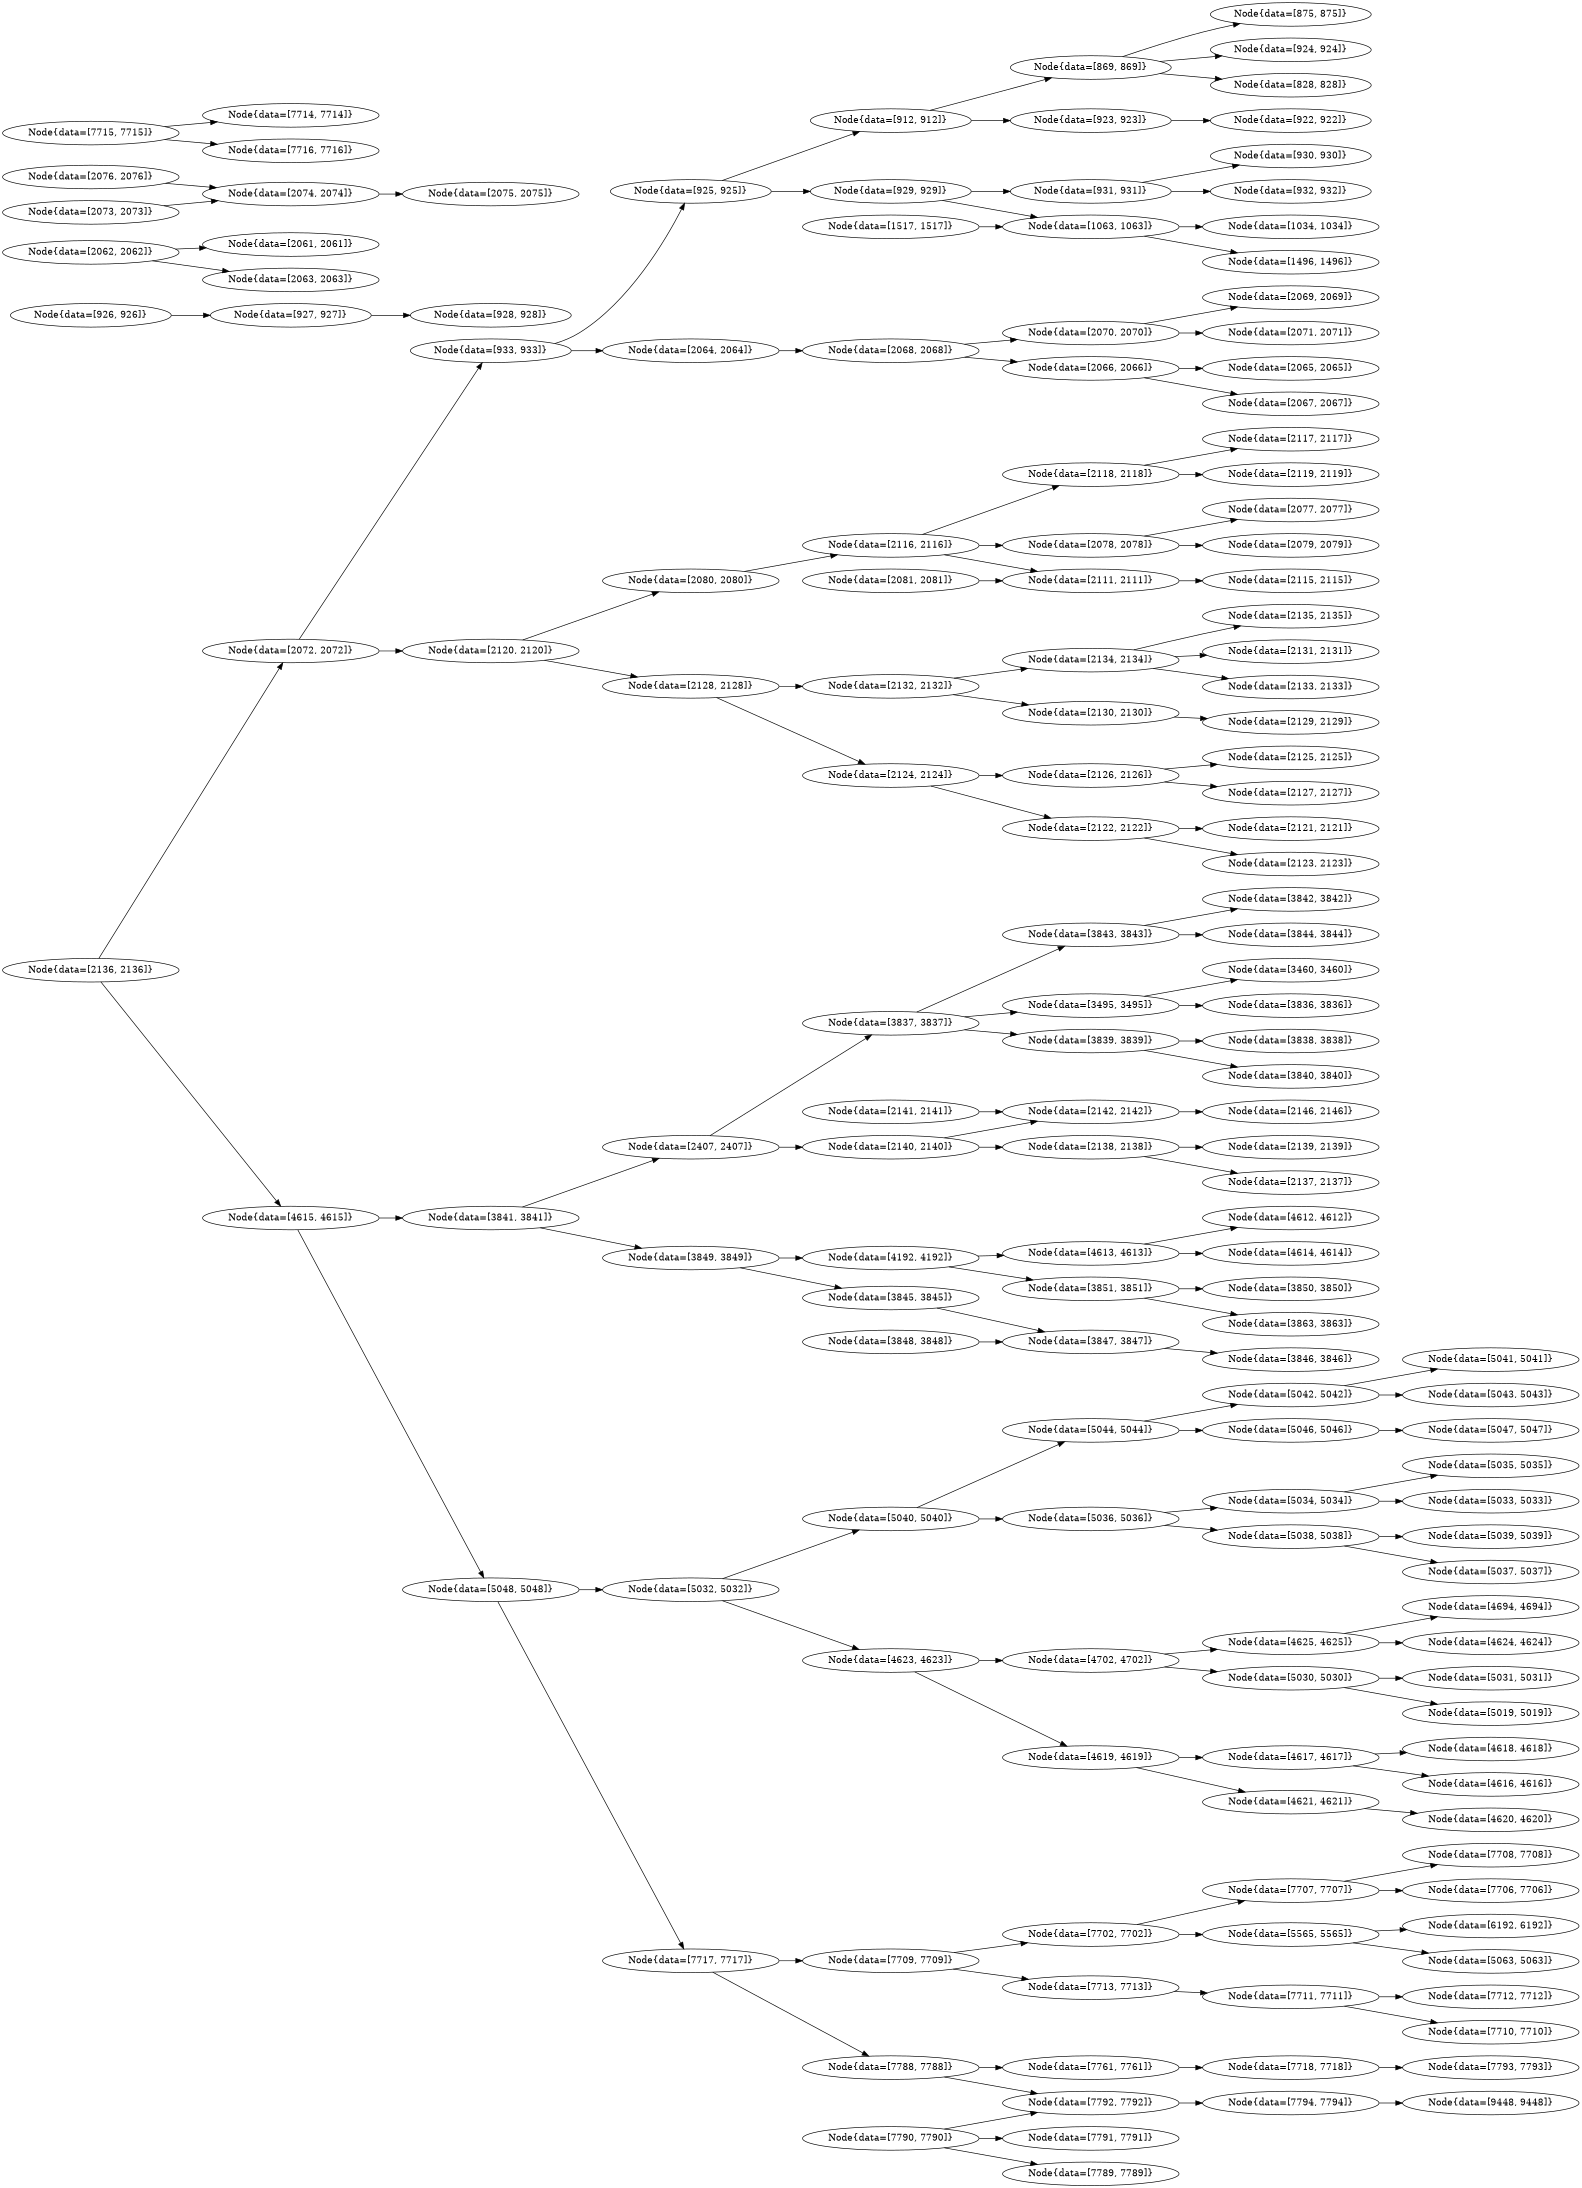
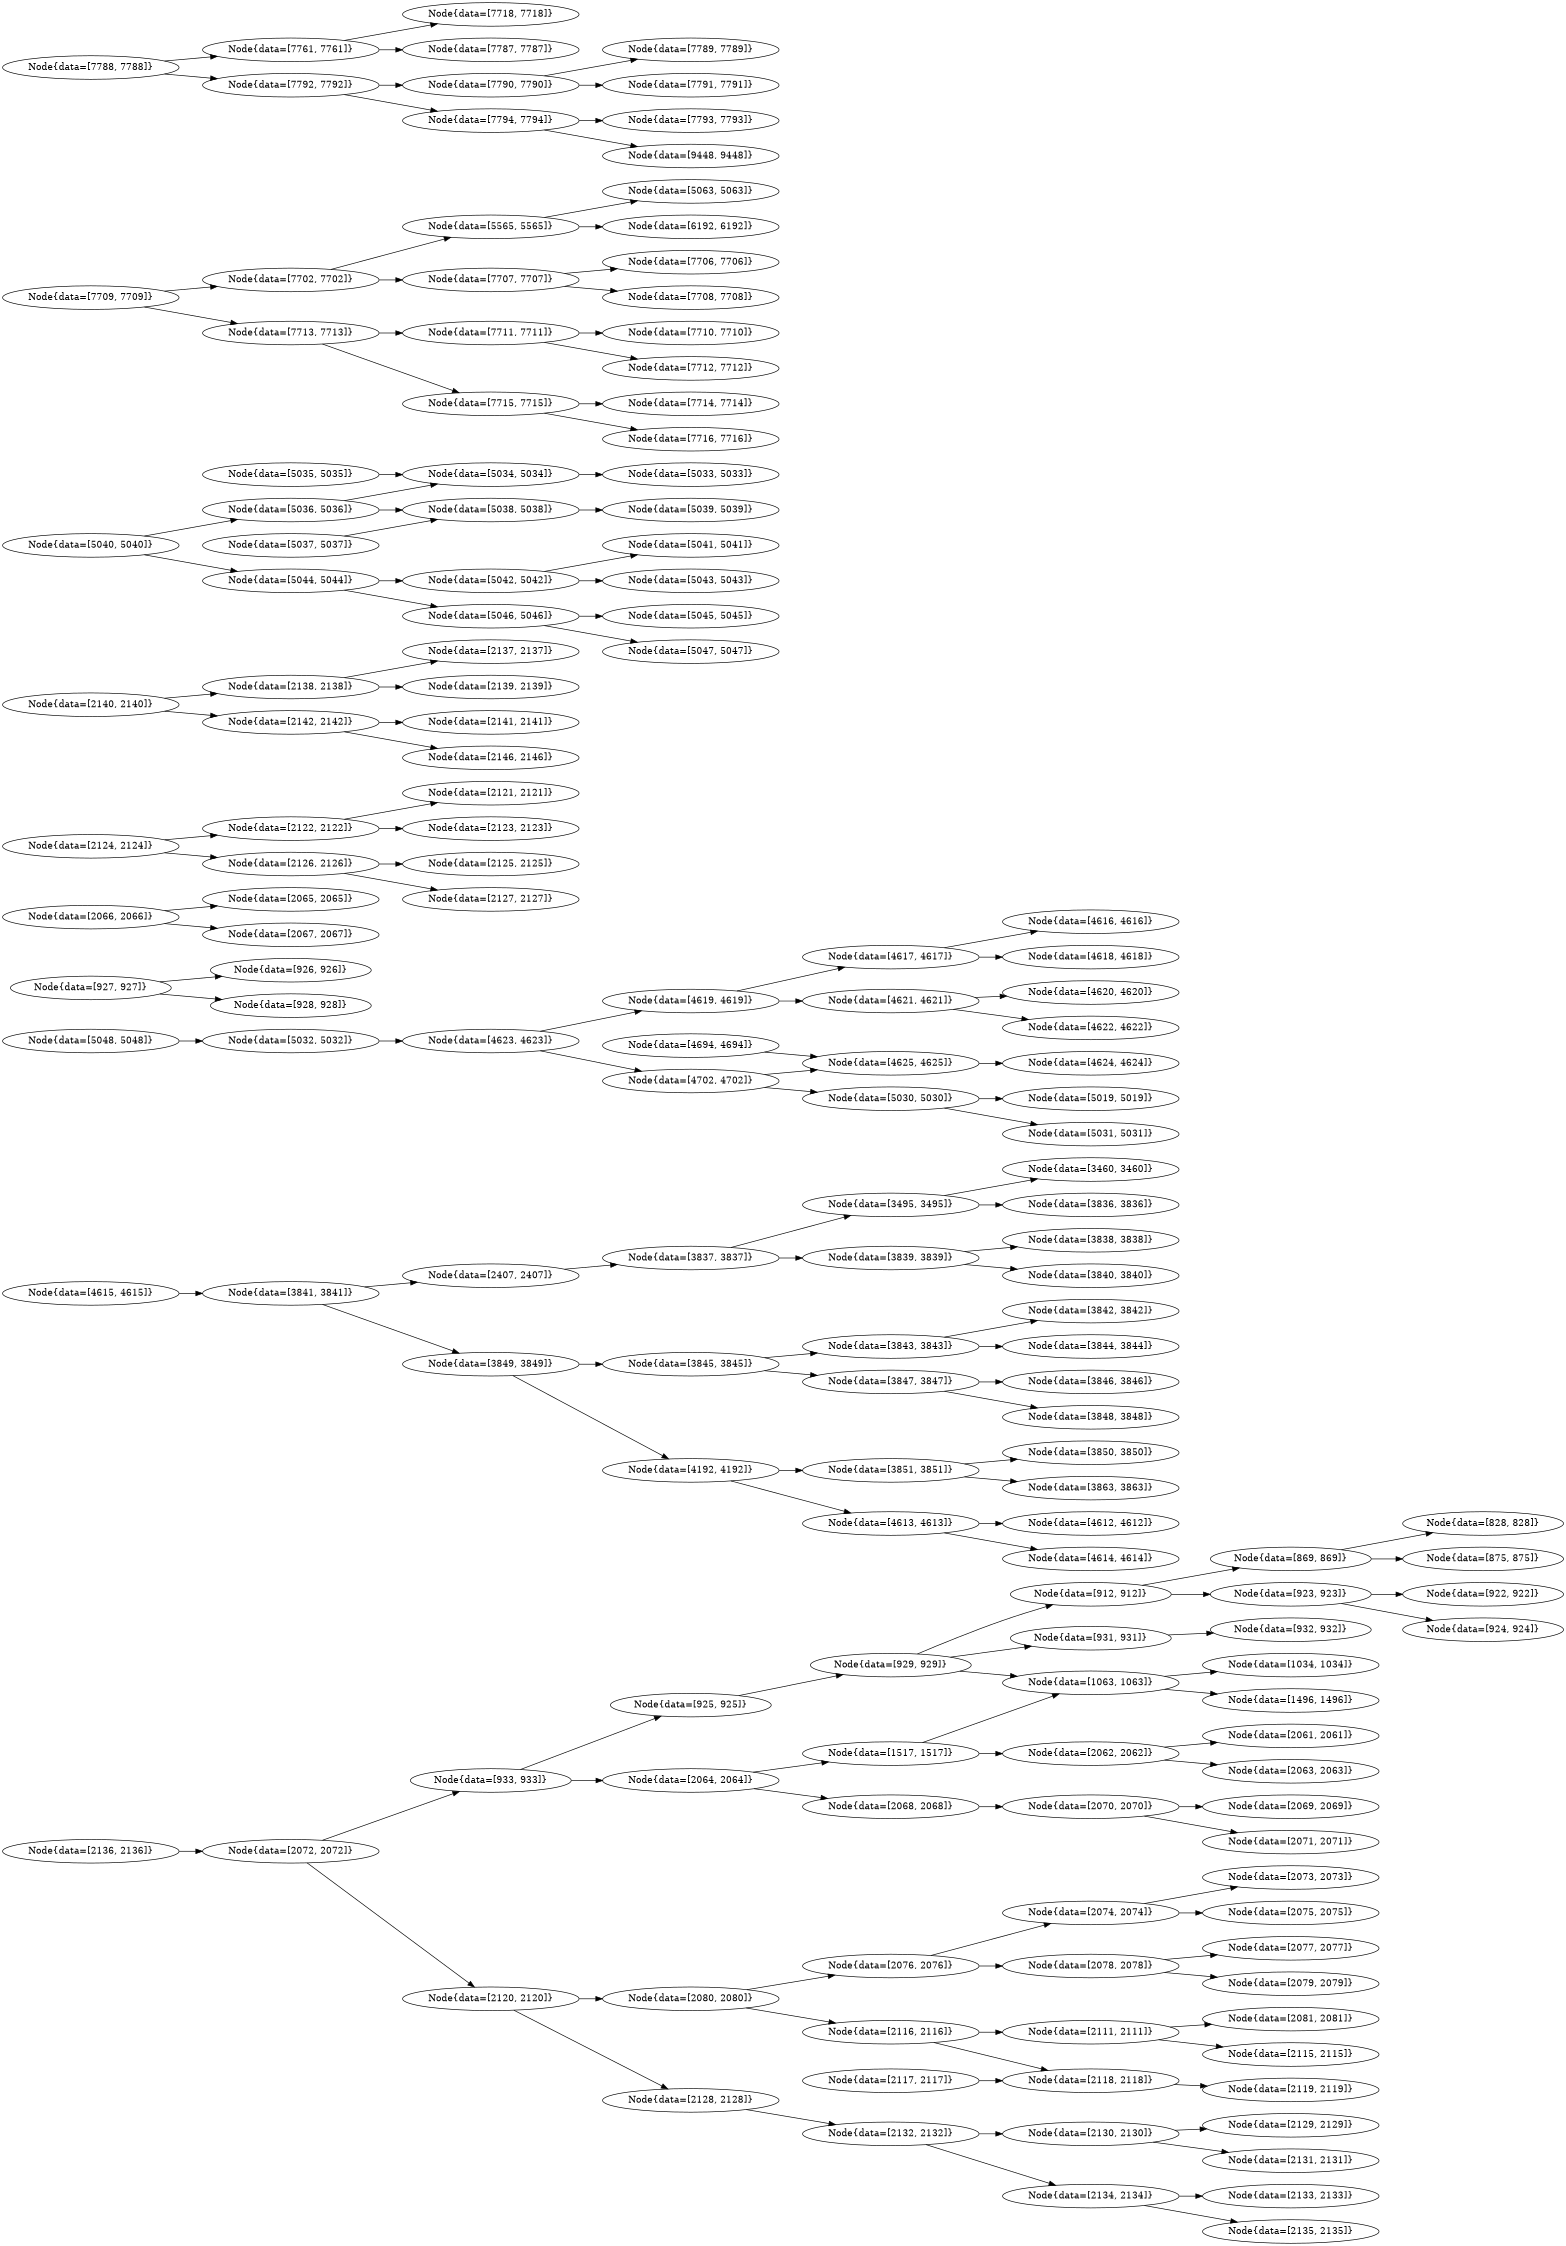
node "Node{data=[7787, 7787]}": added
edge "Node{data=[869, 869]}" -> "Node{data=[924, 924]}": now "Node{data=[923, 923]}" -> "Node{data=[924, 924]}"
node "Node{data=[930, 930]}": removed
edge "Node{data=[925, 925]}" -> "Node{data=[912, 912]}": now "Node{data=[929, 929]}" -> "Node{data=[912, 912]}"
edge "Node{data=[2073, 2073]}" -> "Node{data=[2074, 2074]}": reversed
edge "Node{data=[926, 926]}" -> "Node{data=[927, 927]}": reversed
edge "Node{data=[2068, 2068]}" -> "Node{data=[2066, 2066]}": removed
edge "Node{data=[7713, 7713]}" -> "Node{data=[7715, 7715]}": added
edge "Node{data=[2118, 2118]}" -> "Node{data=[2117, 2117]}": reversed
edge "Node{data=[2116, 2116]}" -> "Node{data=[2078, 2078]}": now "Node{data=[2076, 2076]}" -> "Node{data=[2078, 2078]}"
edge "Node{data=[2081, 2081]}" -> "Node{data=[2111, 2111]}": reversed
node "Node{data=[5045, 5045]}": added
edge "Node{data=[2134, 2134]}" -> "Node{data=[2131, 2131]}": now "Node{data=[2130, 2130]}" -> "Node{data=[2131, 2131]}"
edge "Node{data=[2128, 2128]}" -> "Node{data=[2124, 2124]}": removed
edge "Node{data=[3837, 3837]}" -> "Node{data=[3843, 3843]}": now "Node{data=[3845, 3845]}" -> "Node{data=[3843, 3843]}"
node "Node{data=[4622, 4622]}": added
edge "Node{data=[2136, 2136]}" -> "Node{data=[4615, 4615]}": removed
edge "Node{data=[2141, 2141]}" -> "Node{data=[2142, 2142]}": reversed
edge "Node{data=[2407, 2407]}" -> "Node{data=[2140, 2140]}": removed
edge "Node{data=[3848, 3848]}" -> "Node{data=[3847, 3847]}": reversed
edge "Node{data=[4615, 4615]}" -> "Node{data=[5048, 5048]}": removed
edge "Node{data=[5034, 5034]}" -> "Node{data=[5035, 5035]}": reversed
edge "Node{data=[5038, 5038]}" -> "Node{data=[5037, 5037]}": reversed
edge "Node{data=[5032, 5032]}" -> "Node{data=[5040, 5040]}": removed
edge "Node{data=[4625, 4625]}" -> "Node{data=[4694, 4694]}": reversed
edge "Node{data=[1517, 1517]}" -> "Node{data=[2062, 2062]}": added
edge "Node{data=[2064, 2064]}" -> "Node{data=[1517, 1517]}": added
node "Node{data=[7717, 7717]}": removed
edge "Node{data=[2080, 2080]}" -> "Node{data=[2076, 2076]}": added
edge "Node{data=[7718, 7718]}" -> "Node{data=[7793, 7793]}": now "Node{data=[7794, 7794]}" -> "Node{data=[7793, 7793]}"
edge "Node{data=[7790, 7790]}" -> "Node{data=[7792, 7792]}": reversed
